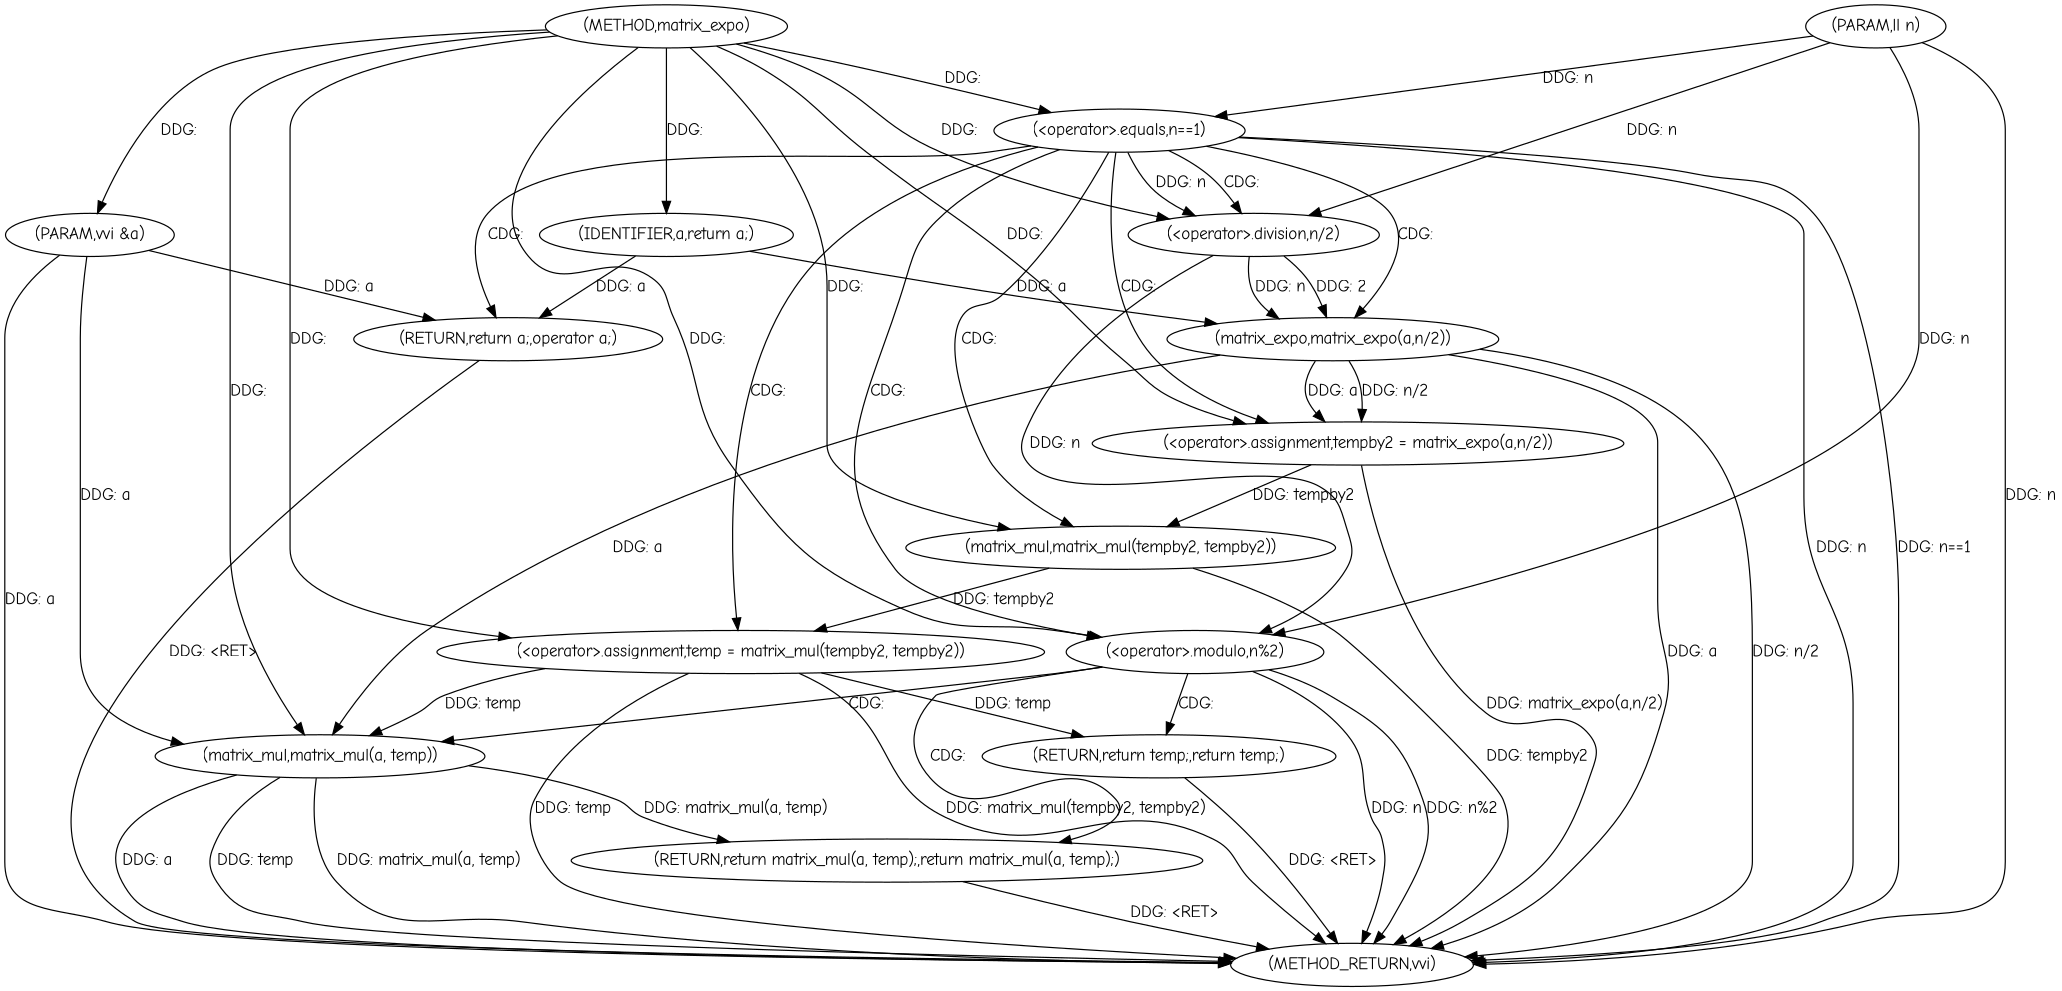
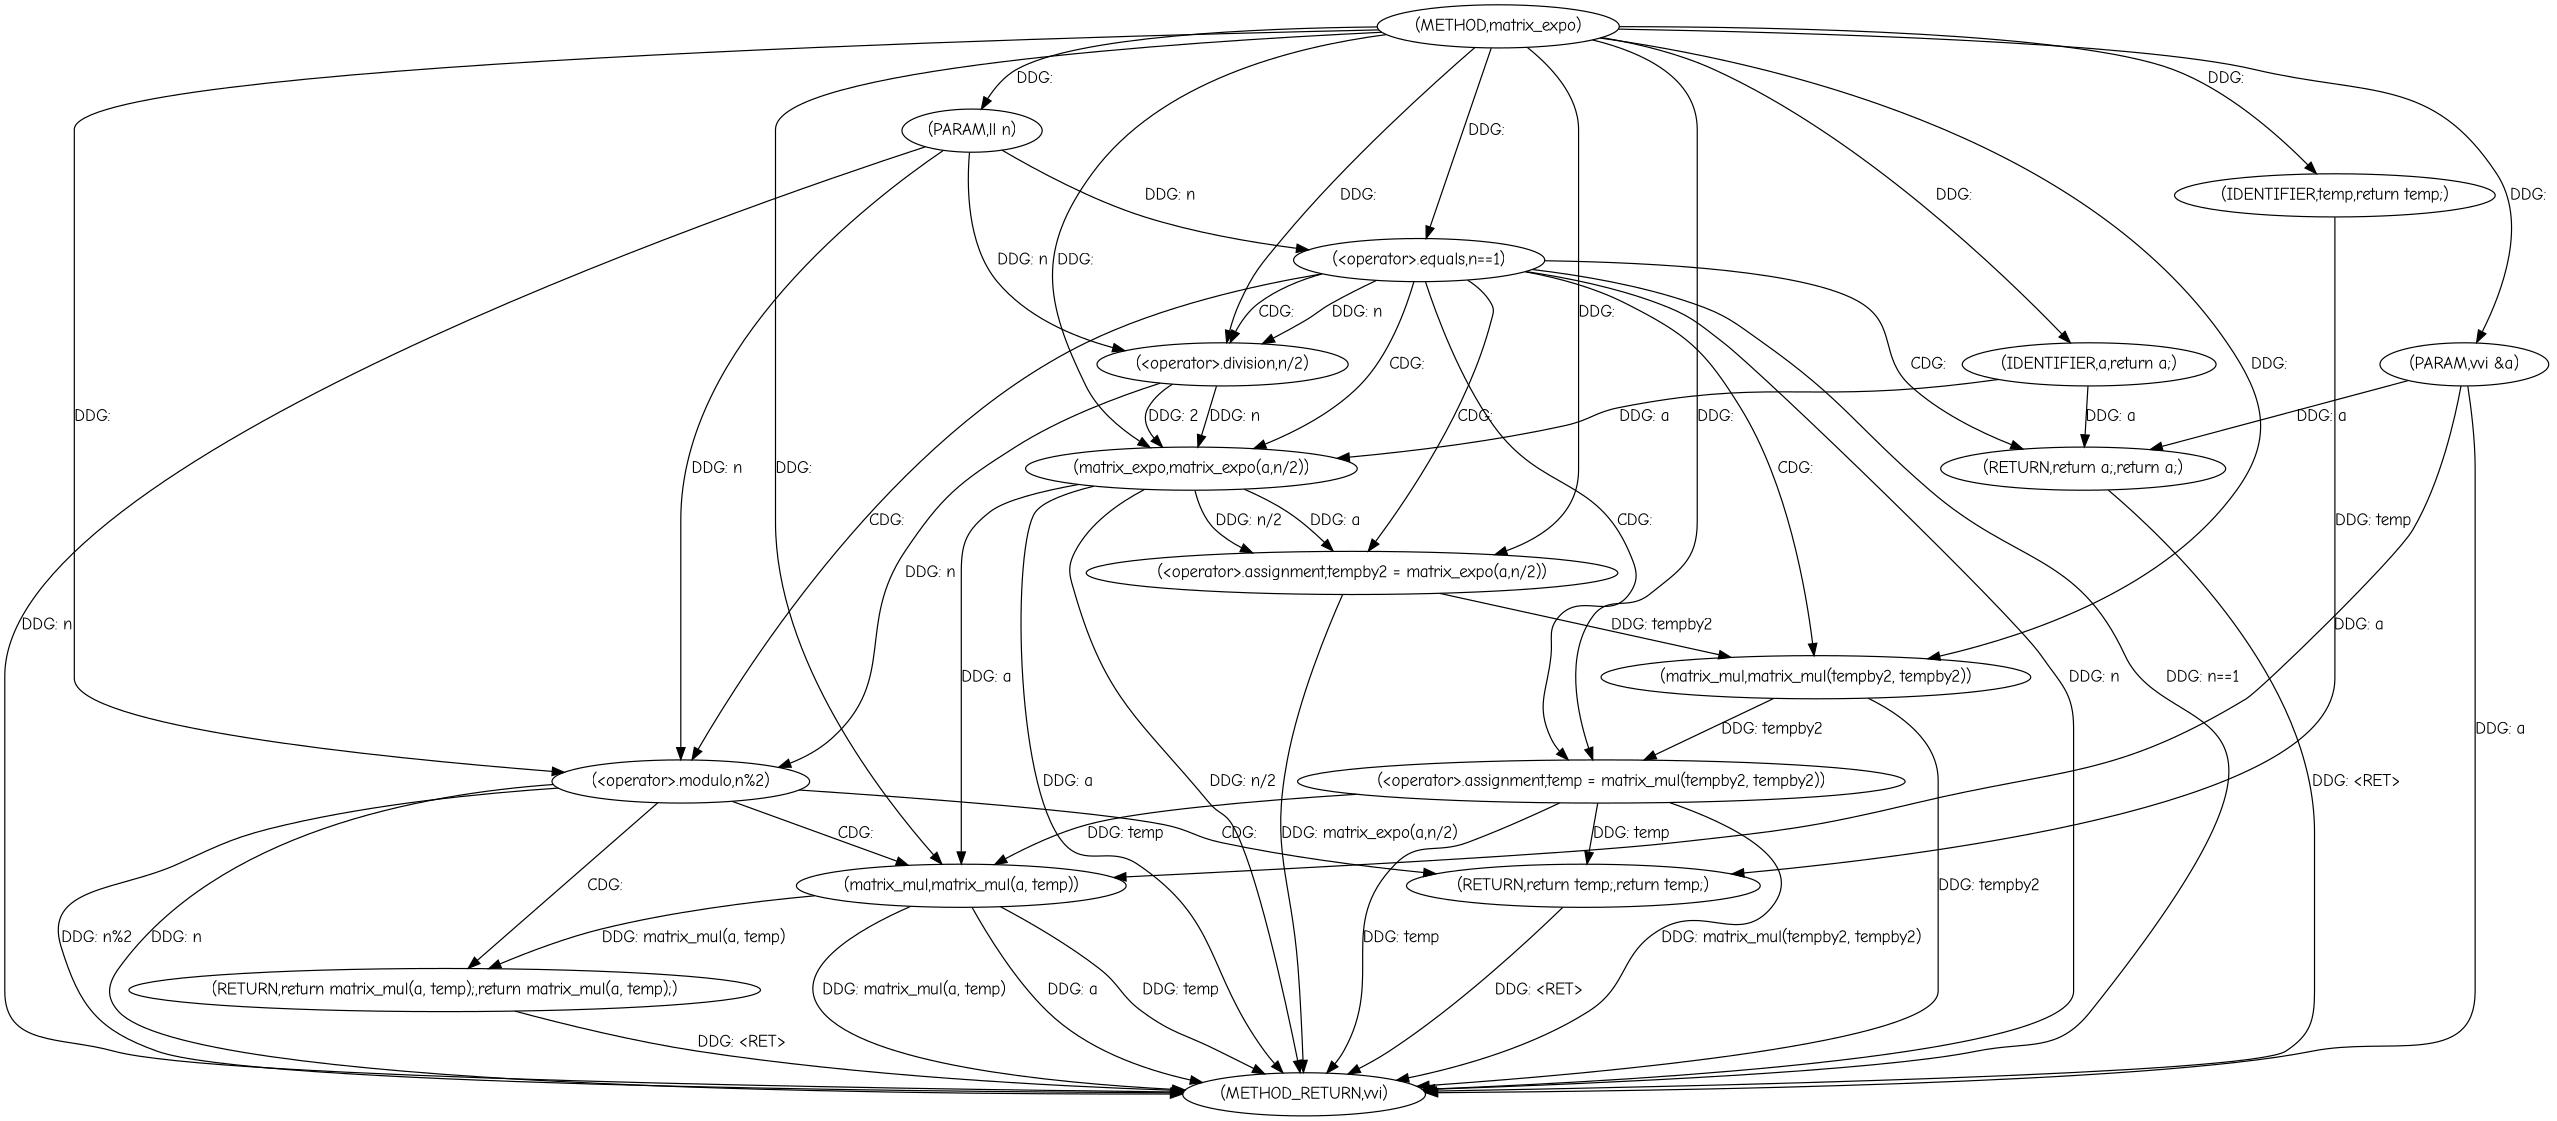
edge "(METHOD,matrix_expo)" -> "(PARAM,ll n)": added, label "DDG:"
edge "(METHOD,matrix_expo)" -> "(matrix_expo,matrix_expo(a,n/2))": added, label "DDG:"
node "(IDENTIFIER,temp,return temp;)": added
node "(RETURN,return a;,operator a;)": label "(RETURN,return a;,operator a;)" -> "(RETURN,return a;,return a;)"
